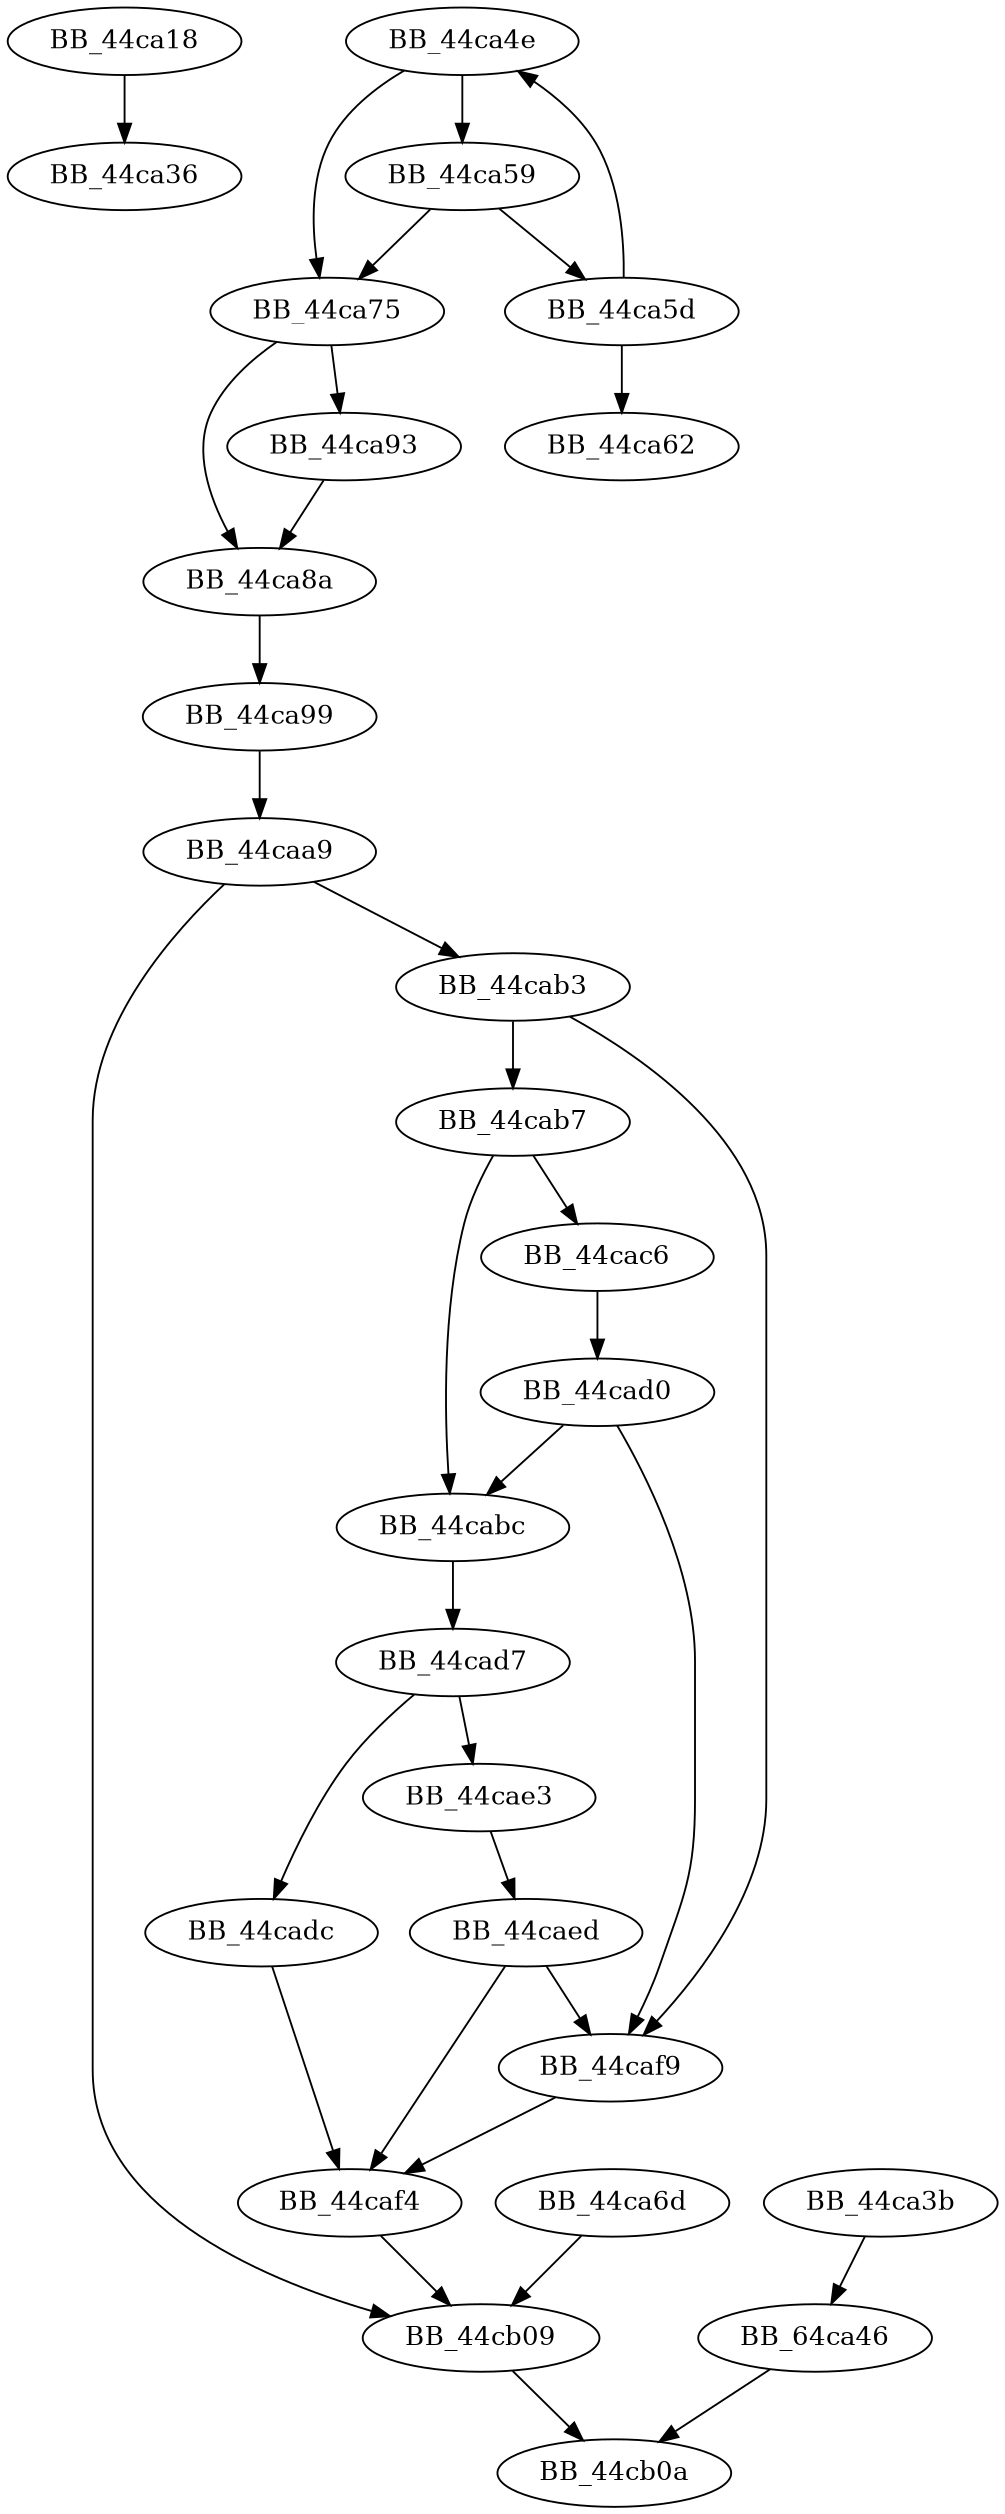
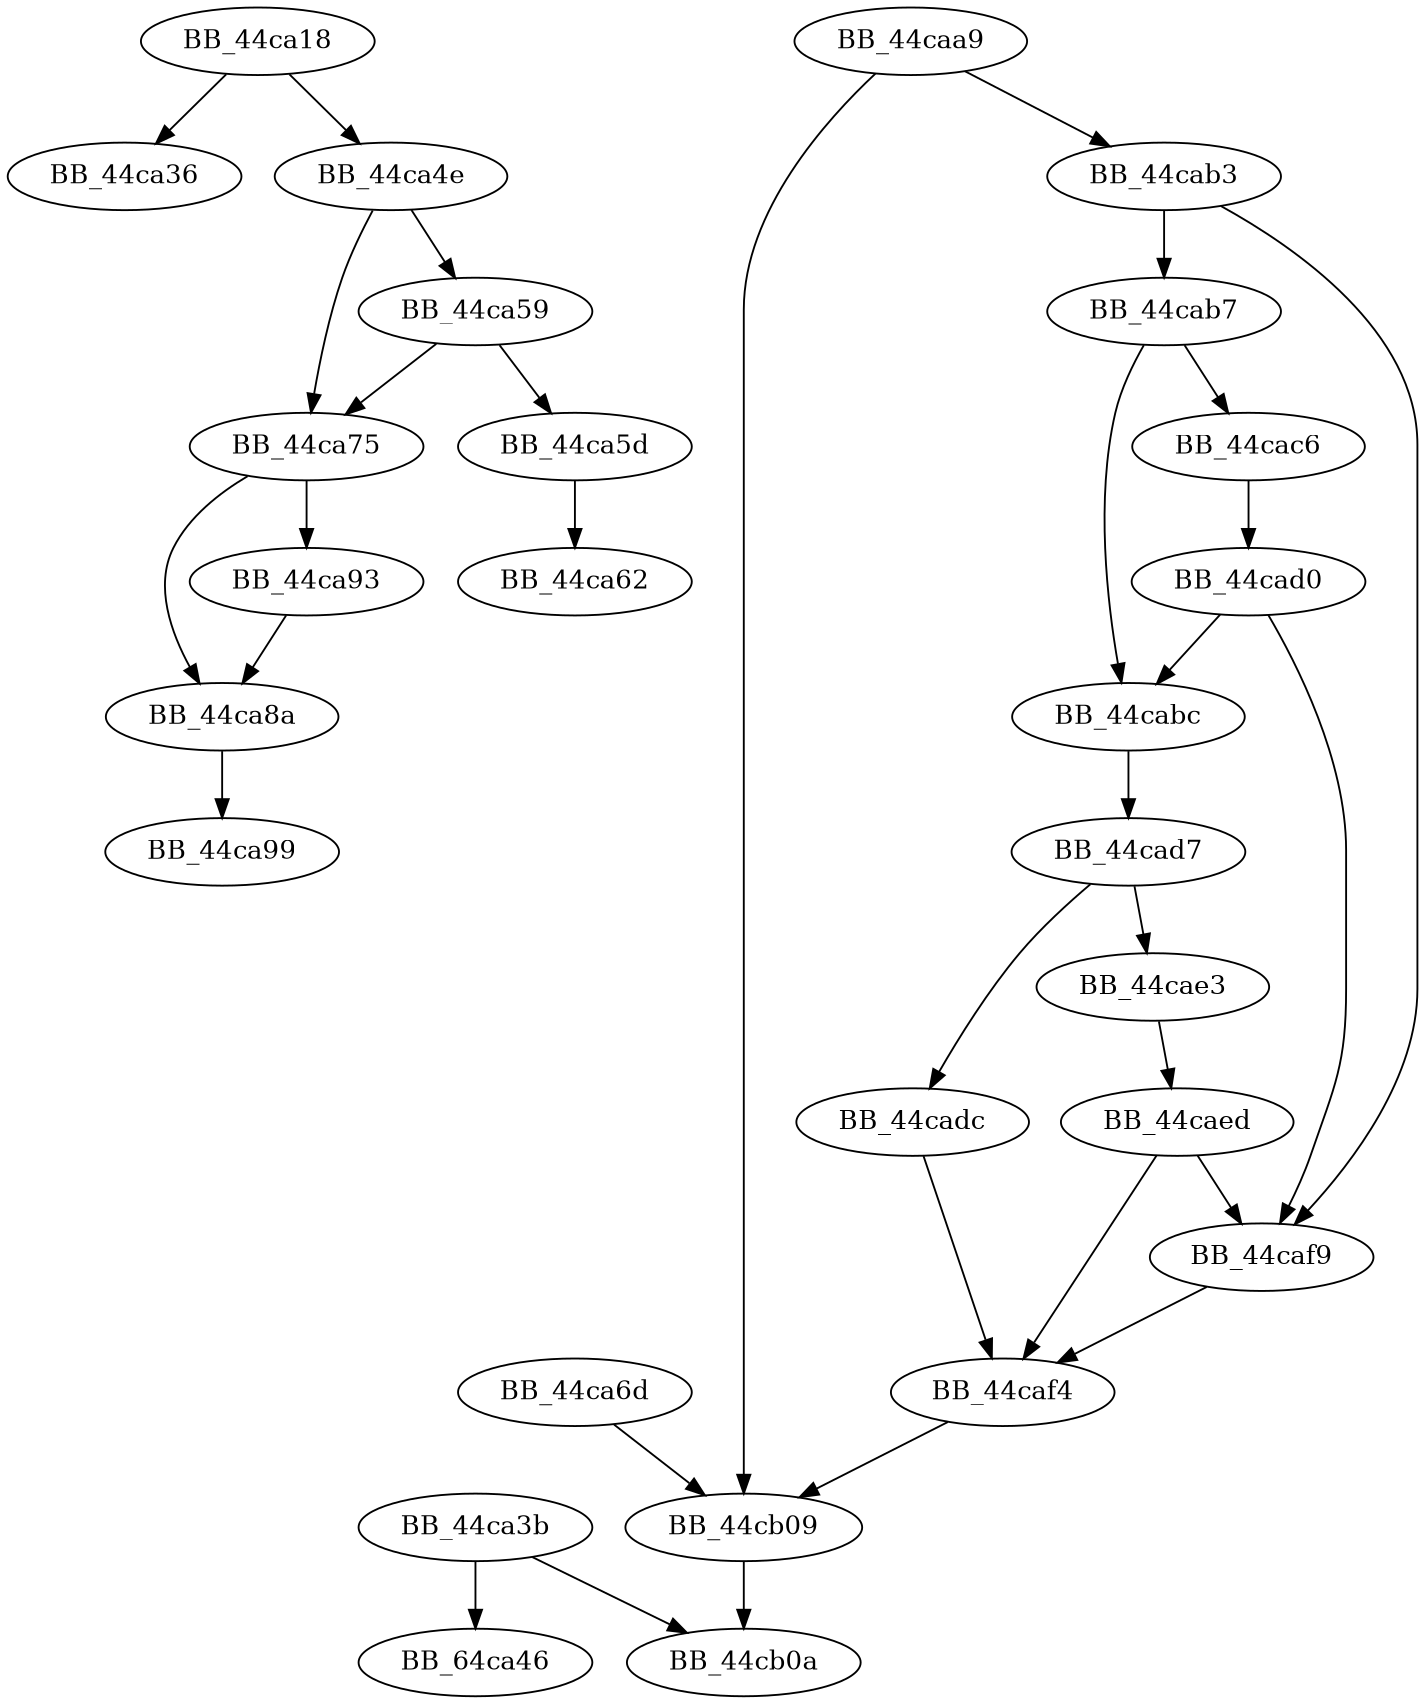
edge "BB_44ca5d" -> "BB_44ca4e": now "BB_44ca18" -> "BB_44ca4e"
edge "BB_44ca99" -> "BB_44caa9": removed
edge "BB_64ca46" -> "BB_44cb0a": now "BB_44ca3b" -> "BB_44cb0a"
